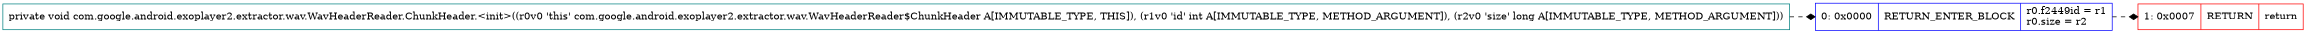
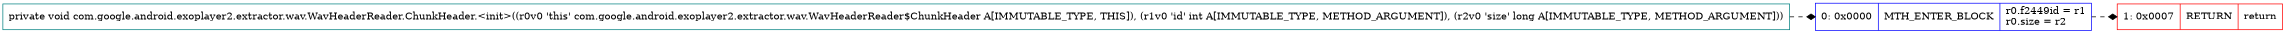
node "0: 0x0000": text "RETURN_ENTER_BLOCK" -> "MTH_ENTER_BLOCK"
